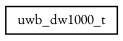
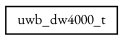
node "uwb_dw1000_t": label "uwb_dw1000_t" -> "uwb_dw4000_t"
